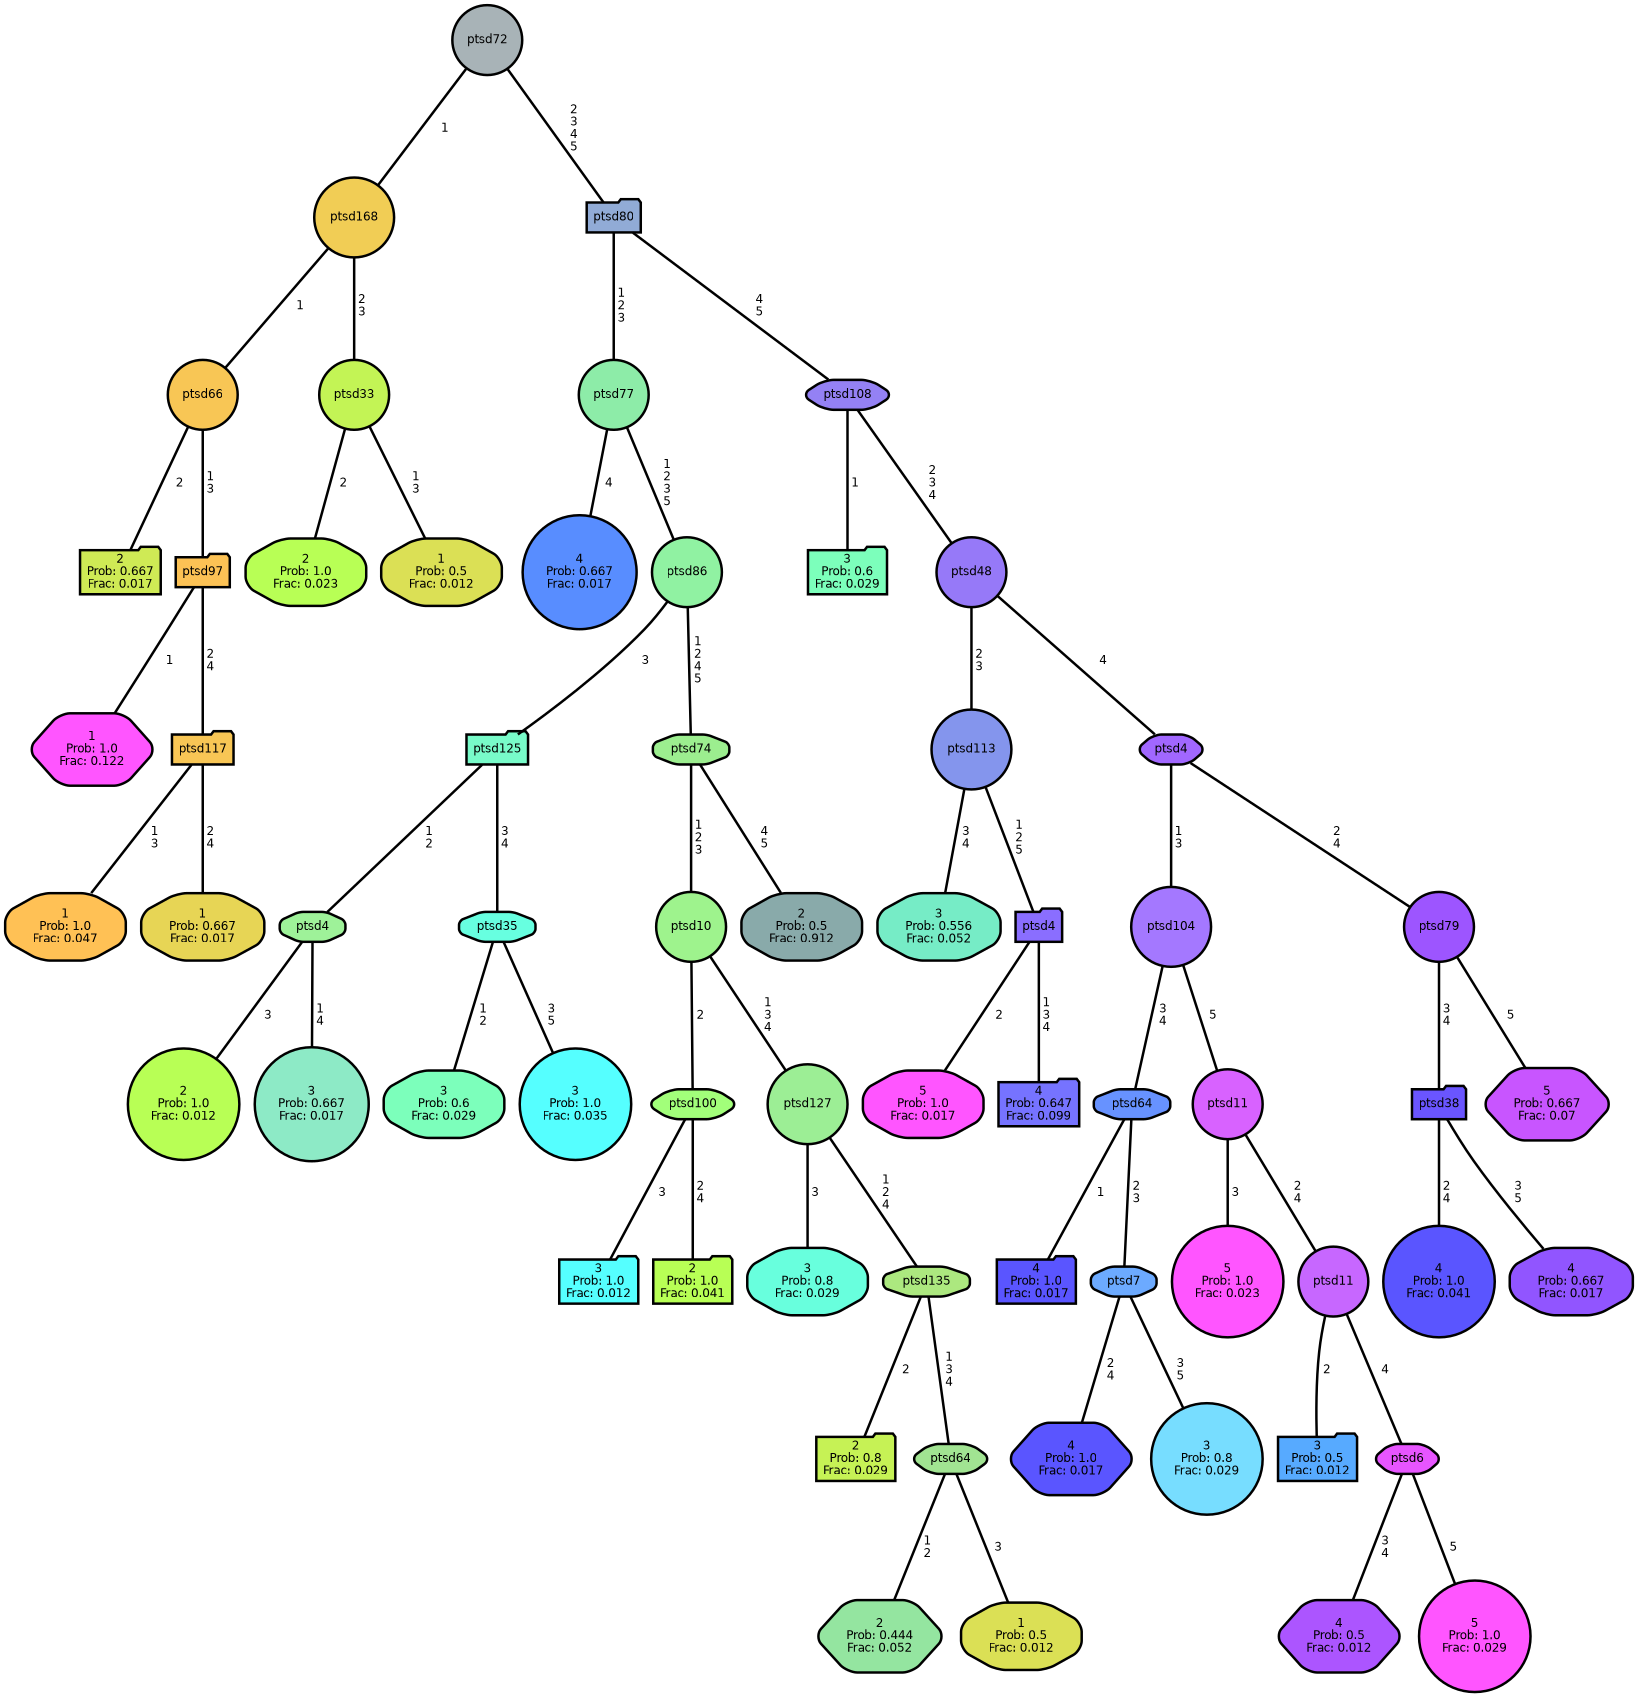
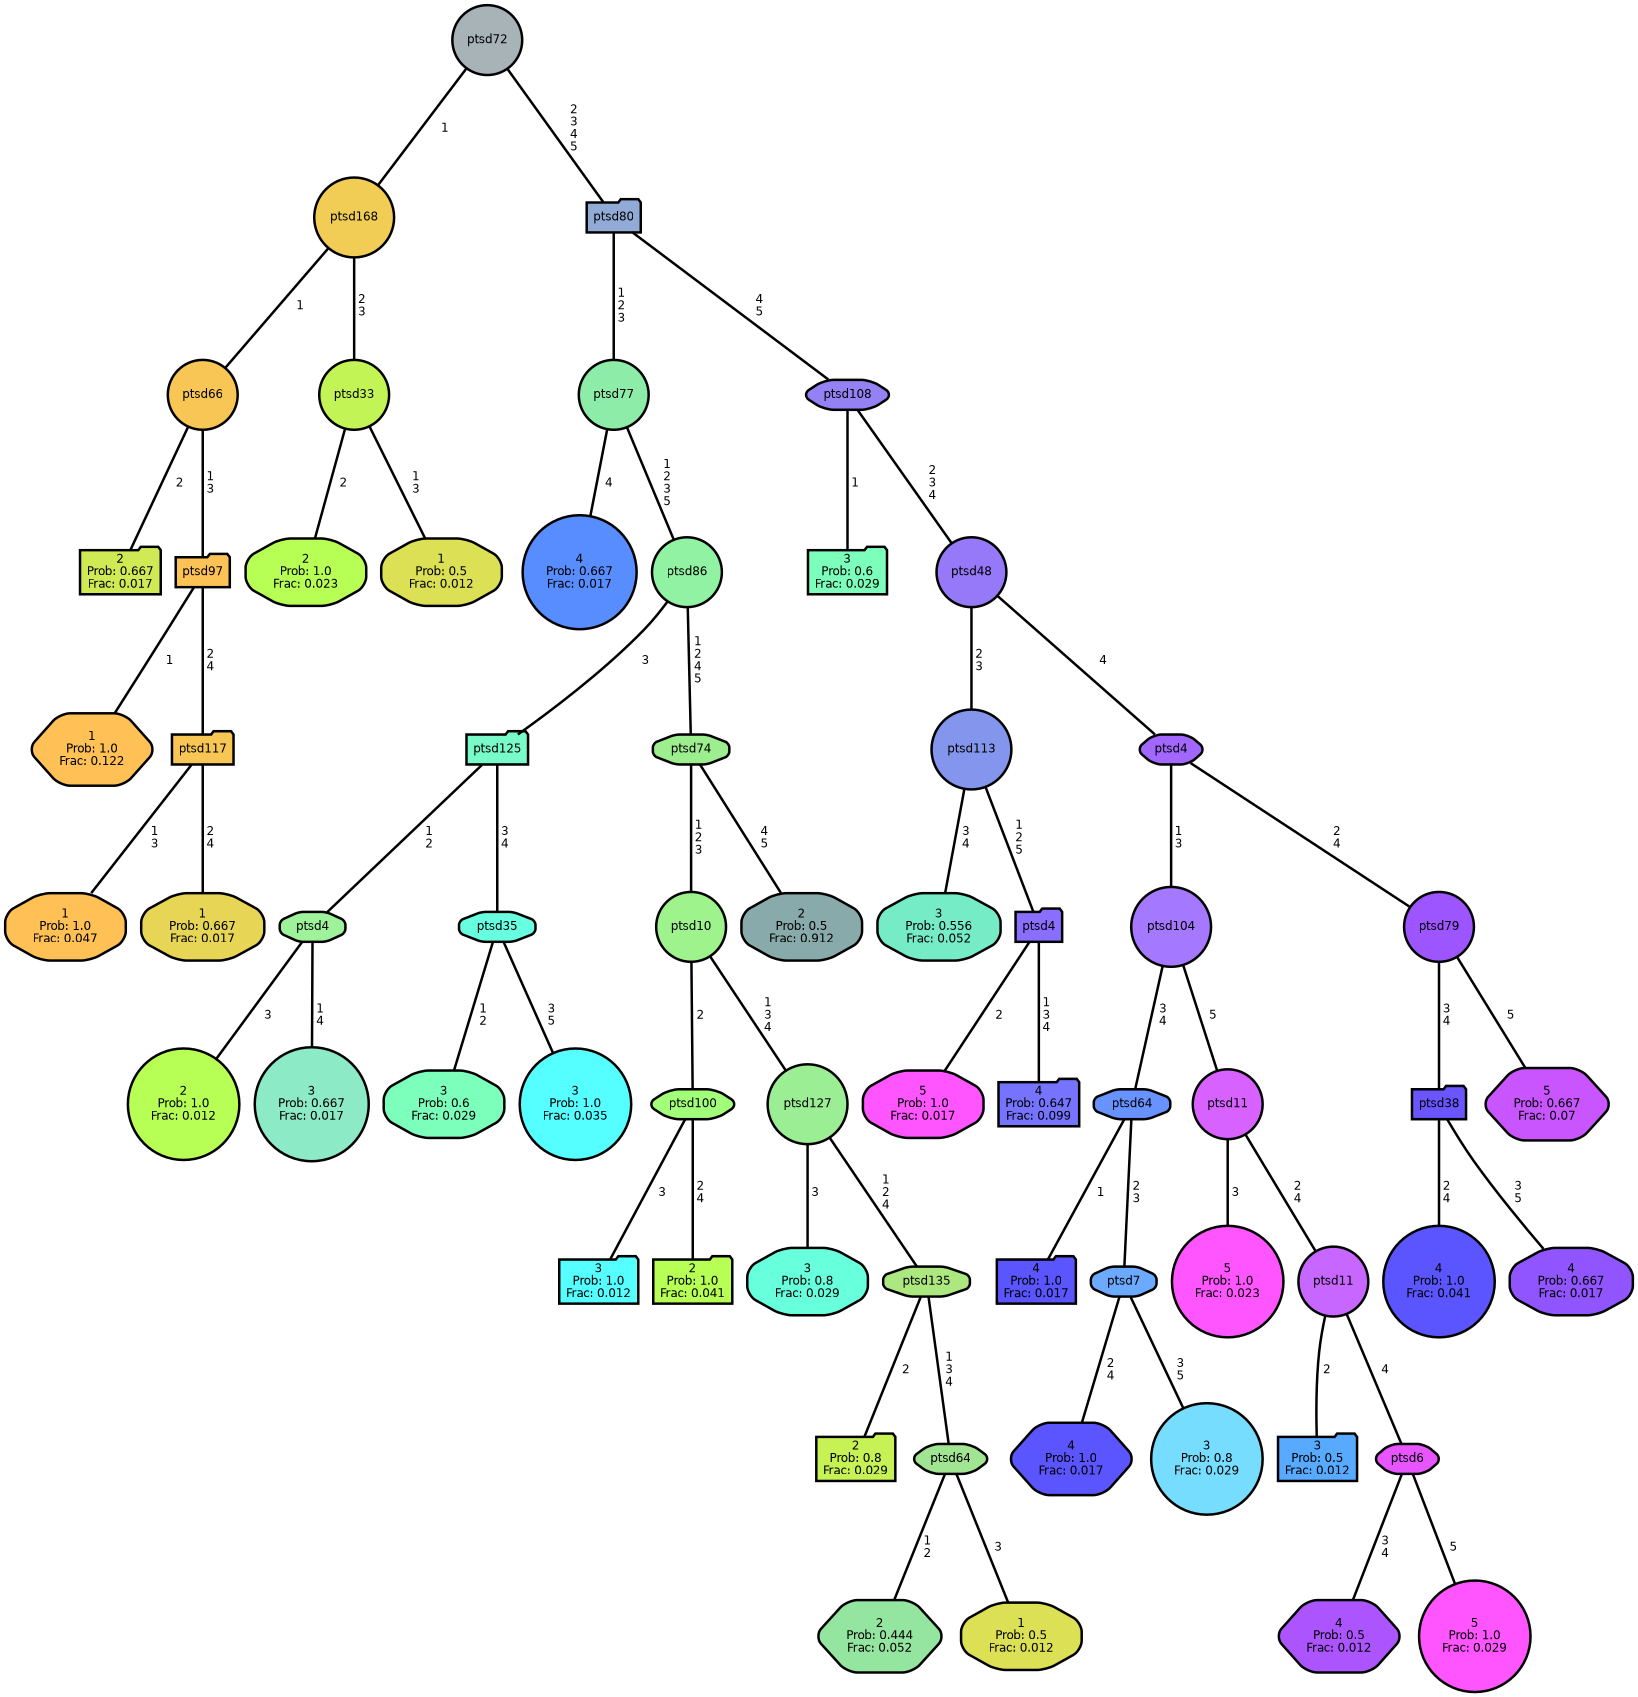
node "1 Prob: 1.0 Frac: 0.122": fillcolor #ff55ff -> #ffc155
